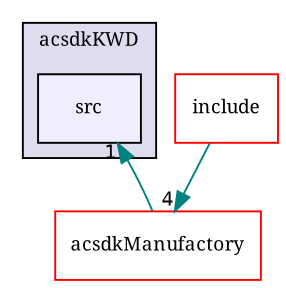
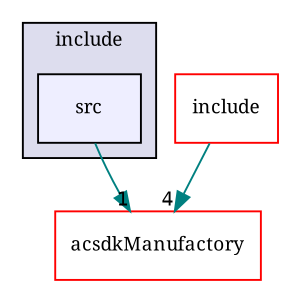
cluster "acsdkKWD": label "acsdkKWD" -> "include"
edge "acsdkManufactory" -> "src": reversed
